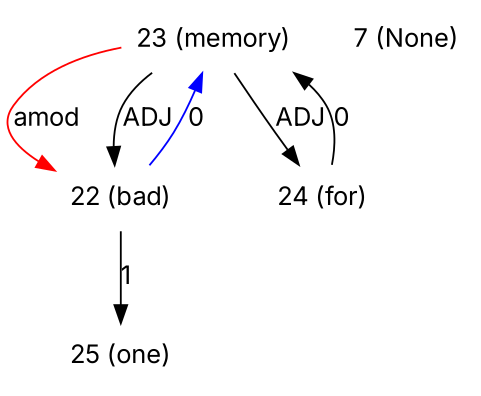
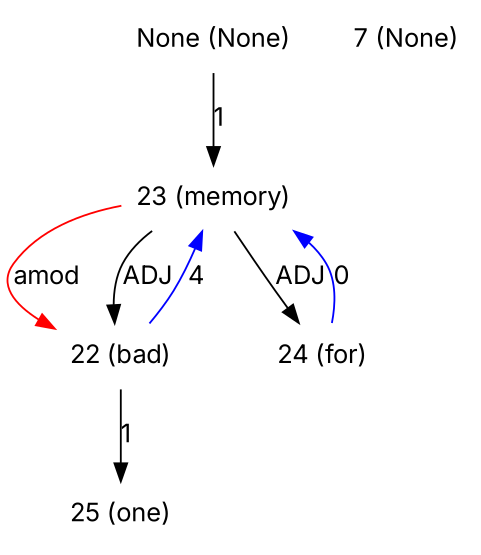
node "None (None)": added
edge "22 (bad)" -> "23 (memory)": label "0" -> "4"
edge "24 (for)" -> "23 (memory)": color black -> blue
